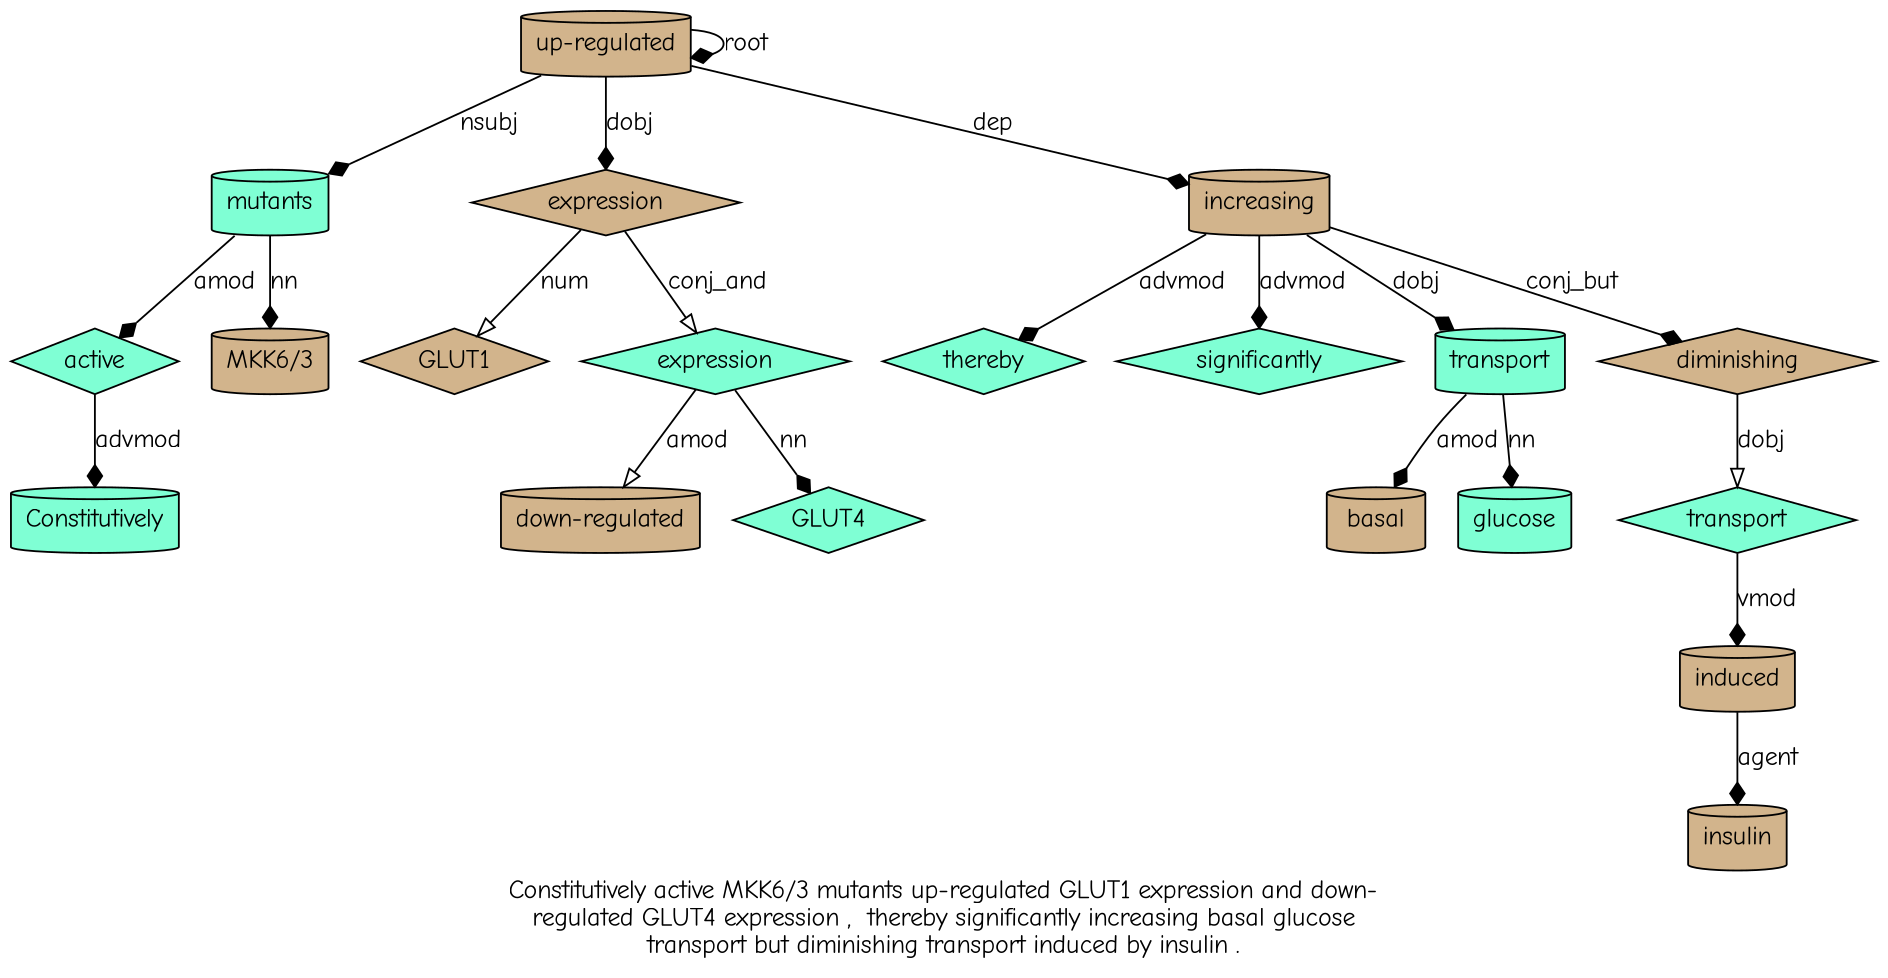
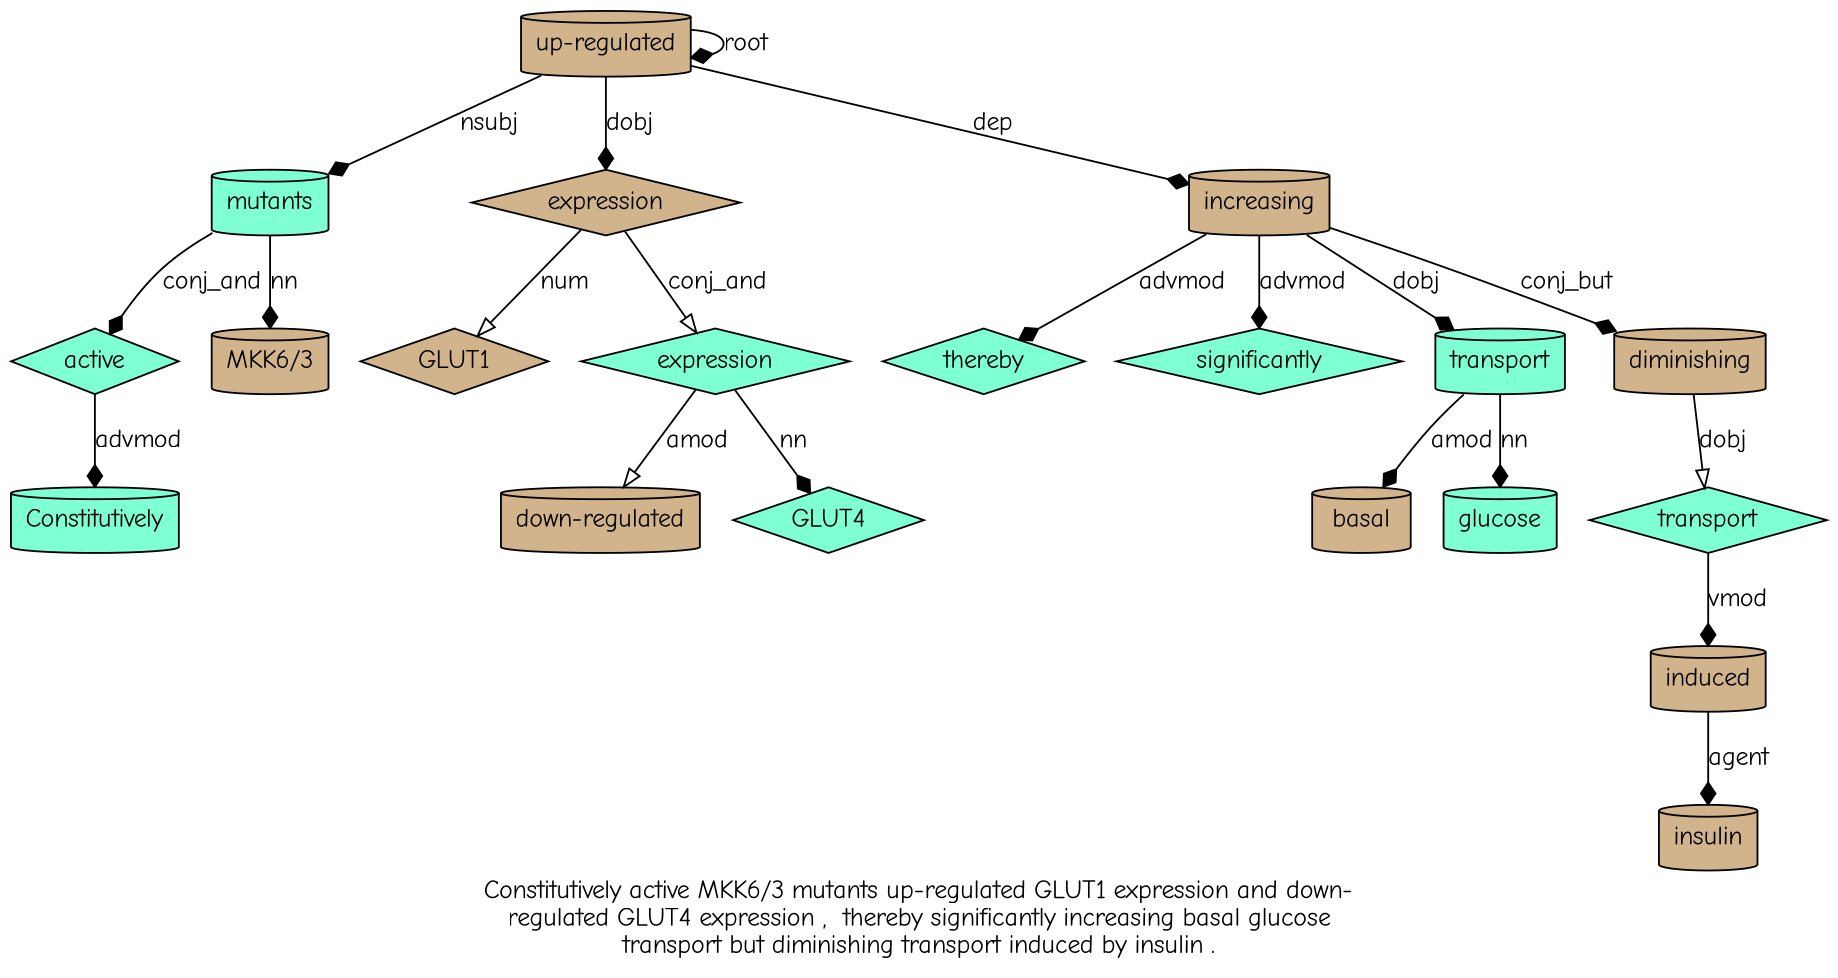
edge "mutants" -> "active": label "amod" -> "conj_and"
node "diminishing": shape diamond -> cylinder
